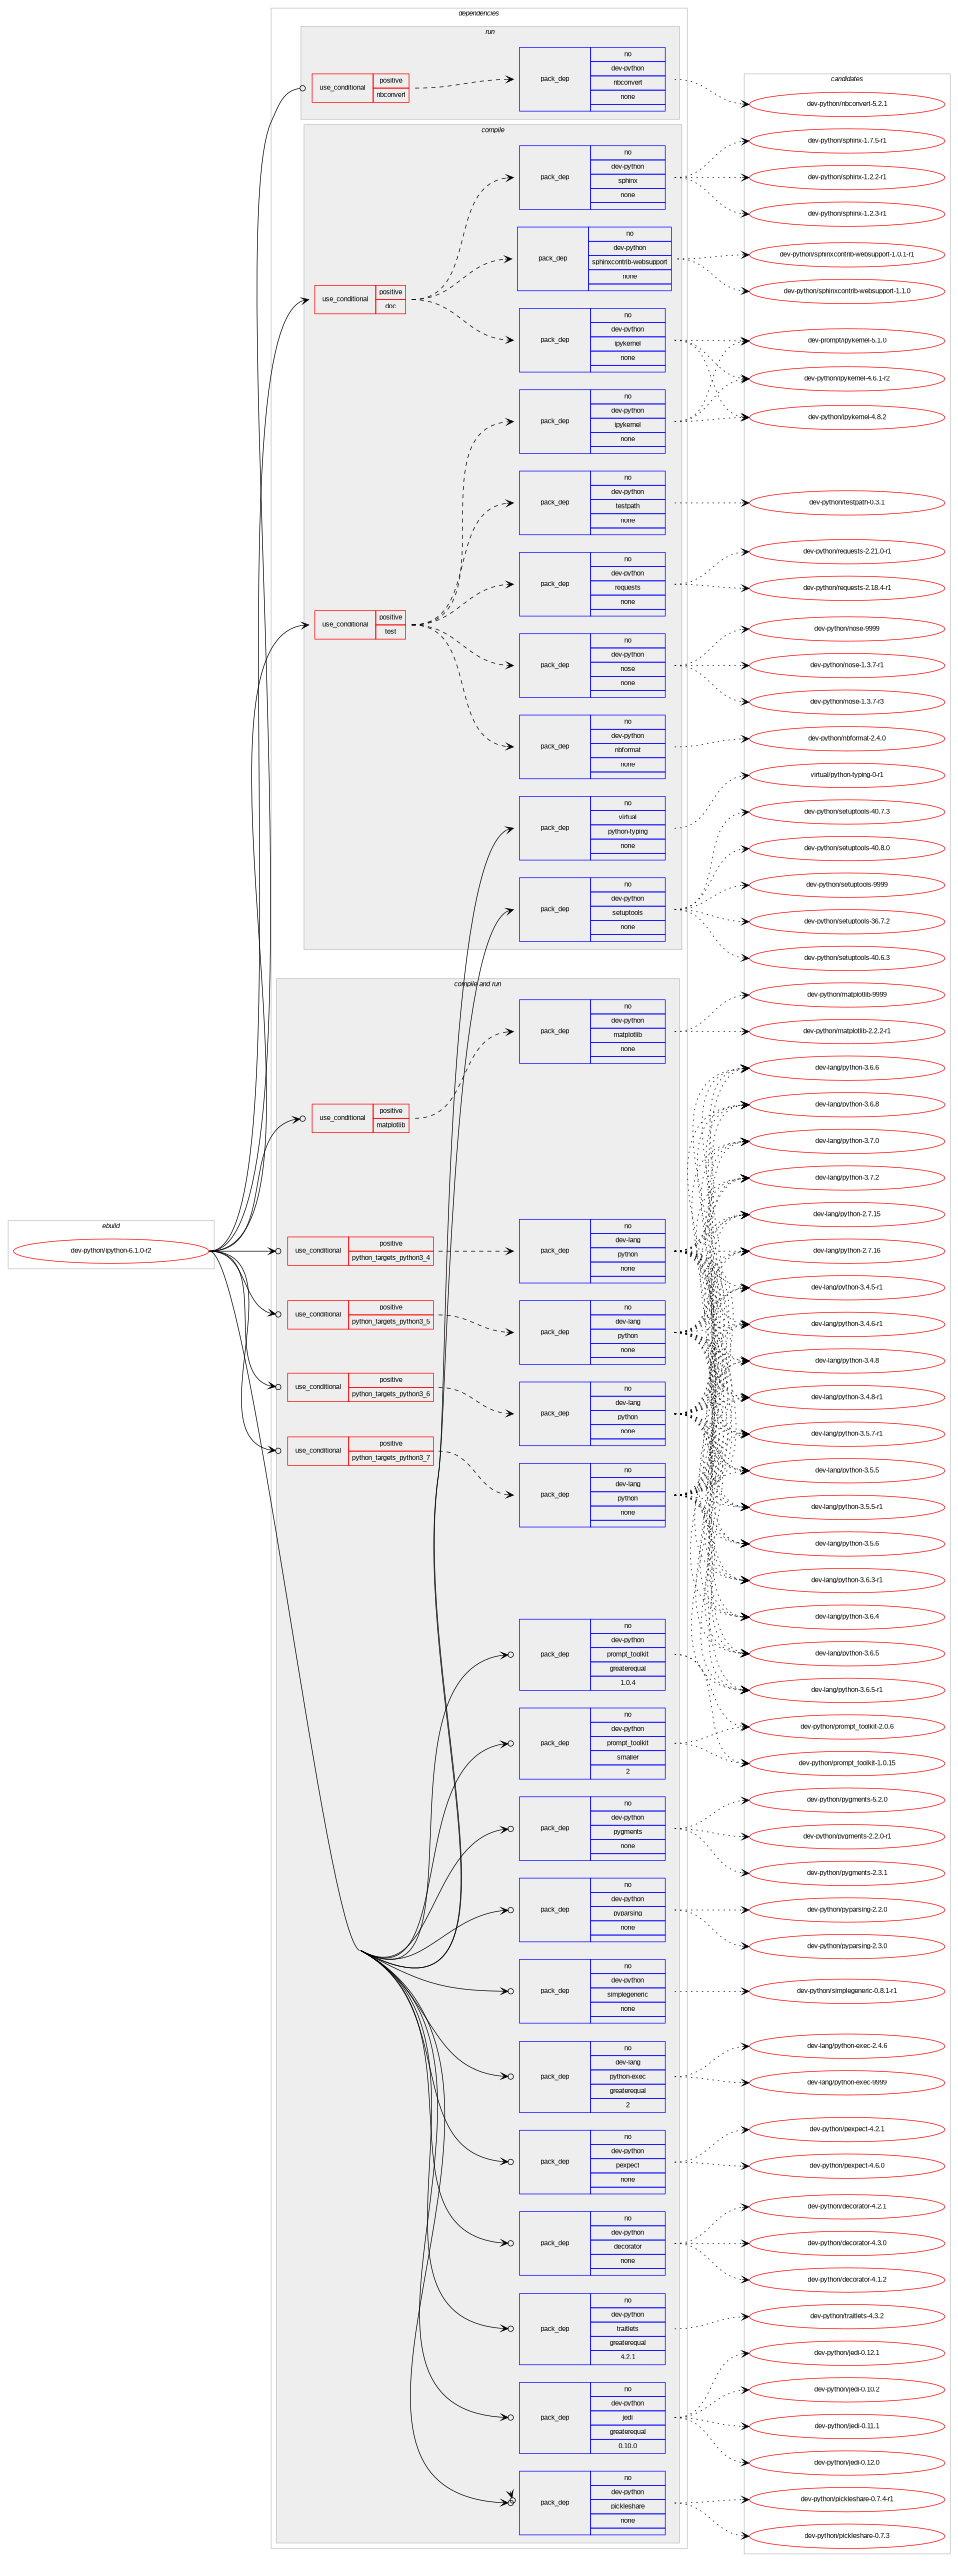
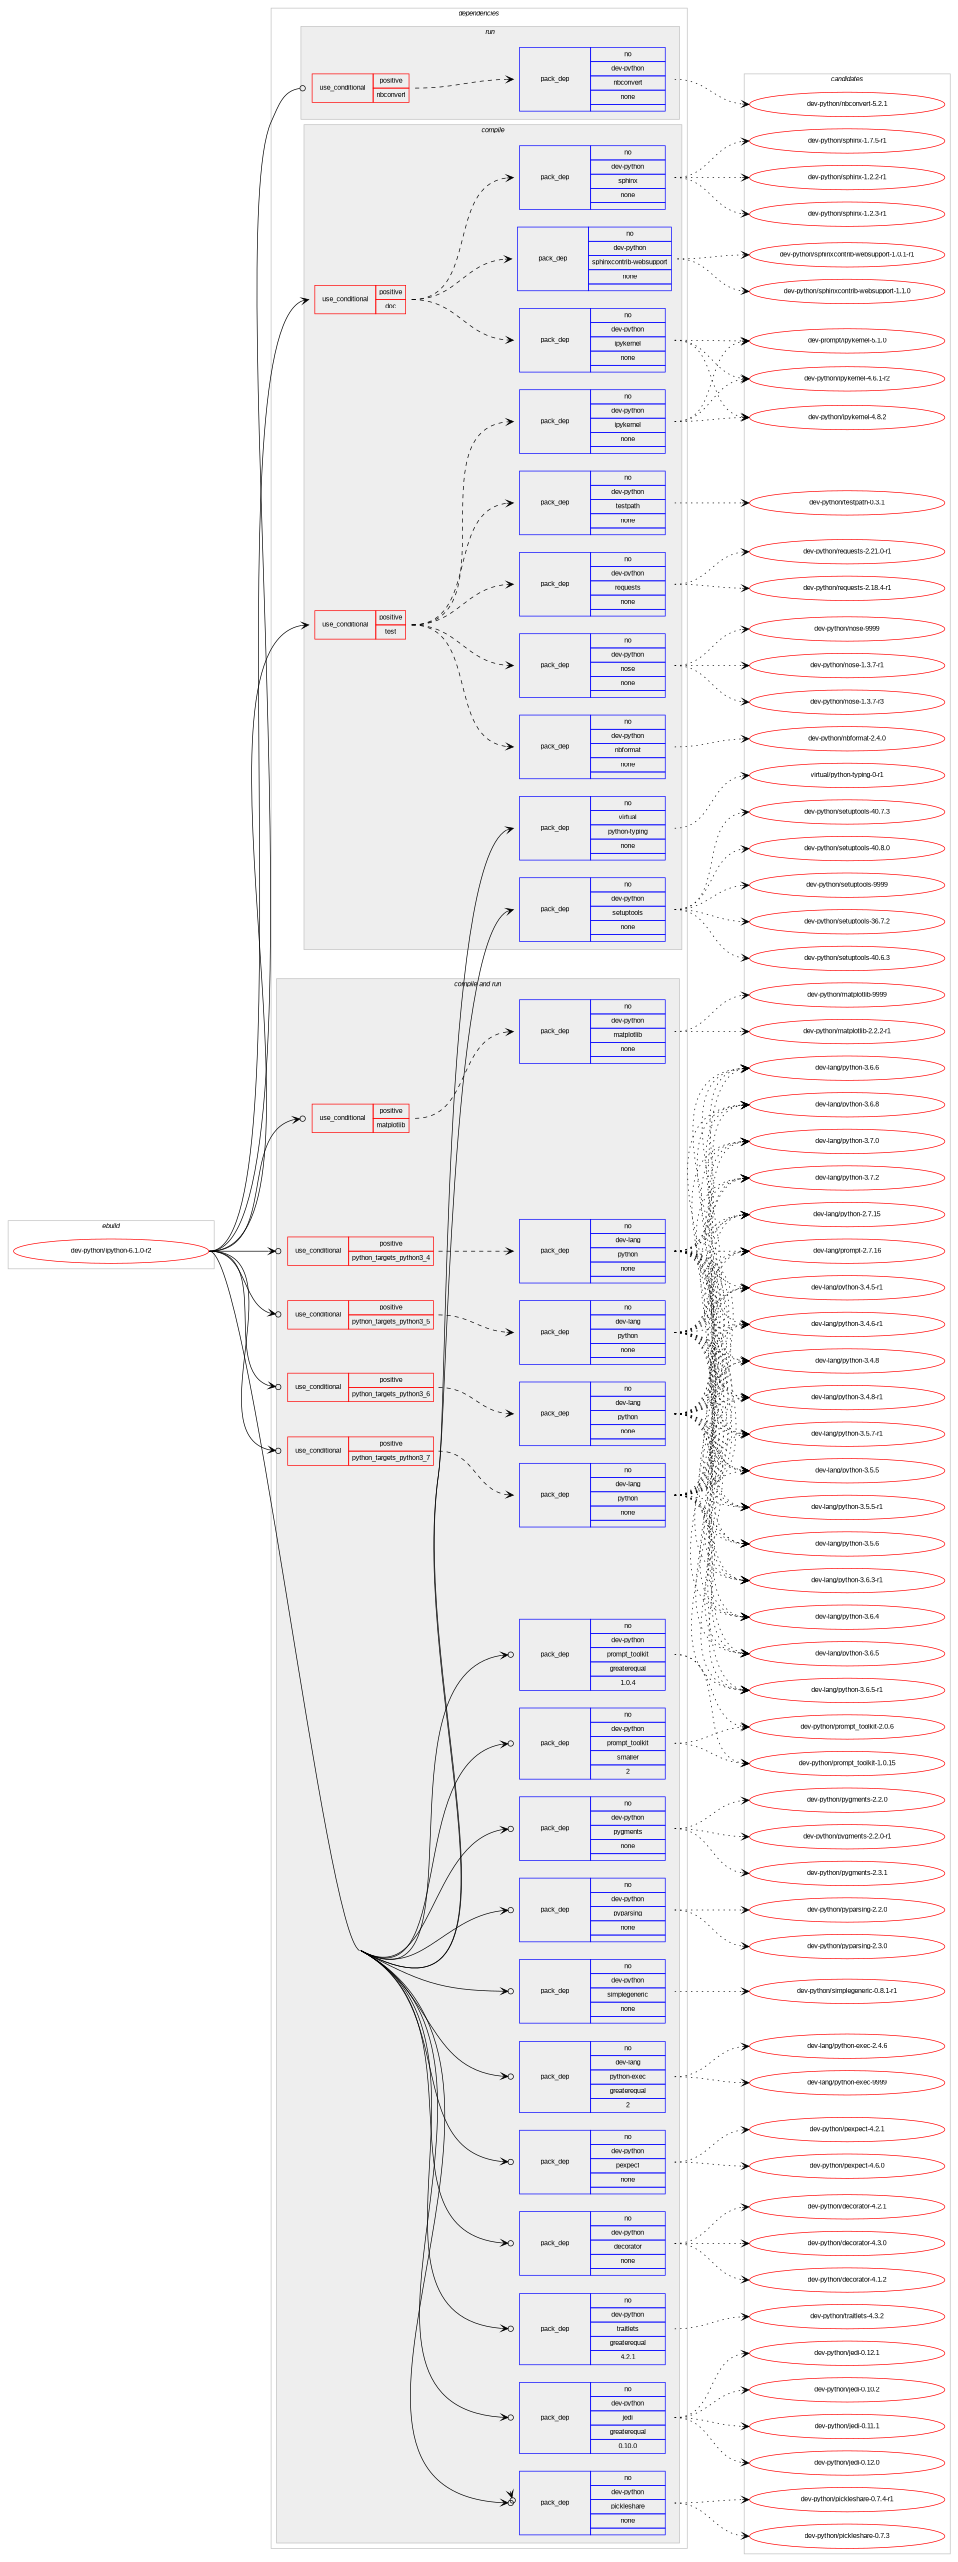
node "dev-lang/python-2.7.16": label "dev-lang/python-2.7.16" -> "dev-lang/prompt-2.7.16"
node "dev-python/pygments-5.2.0": label "dev-python/pygments-5.2.0" -> "dev-python/pygments-2.2.0"
